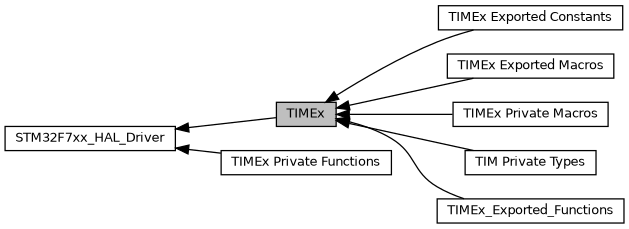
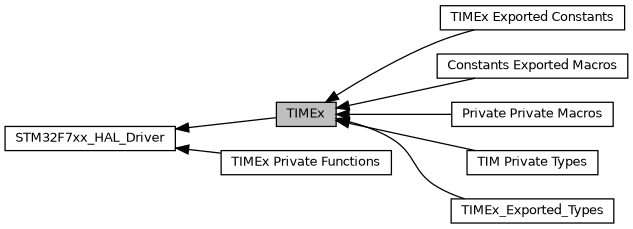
node "TIMEx Exported Macros": label "TIMEx Exported Macros" -> "Constants Exported Macros"
node "TIMEx Private Macros": label "TIMEx Private Macros" -> "Private Private Macros"
node "TIMEx_Exported_Functions": label "TIMEx_Exported_Functions" -> "TIMEx_Exported_Types"
